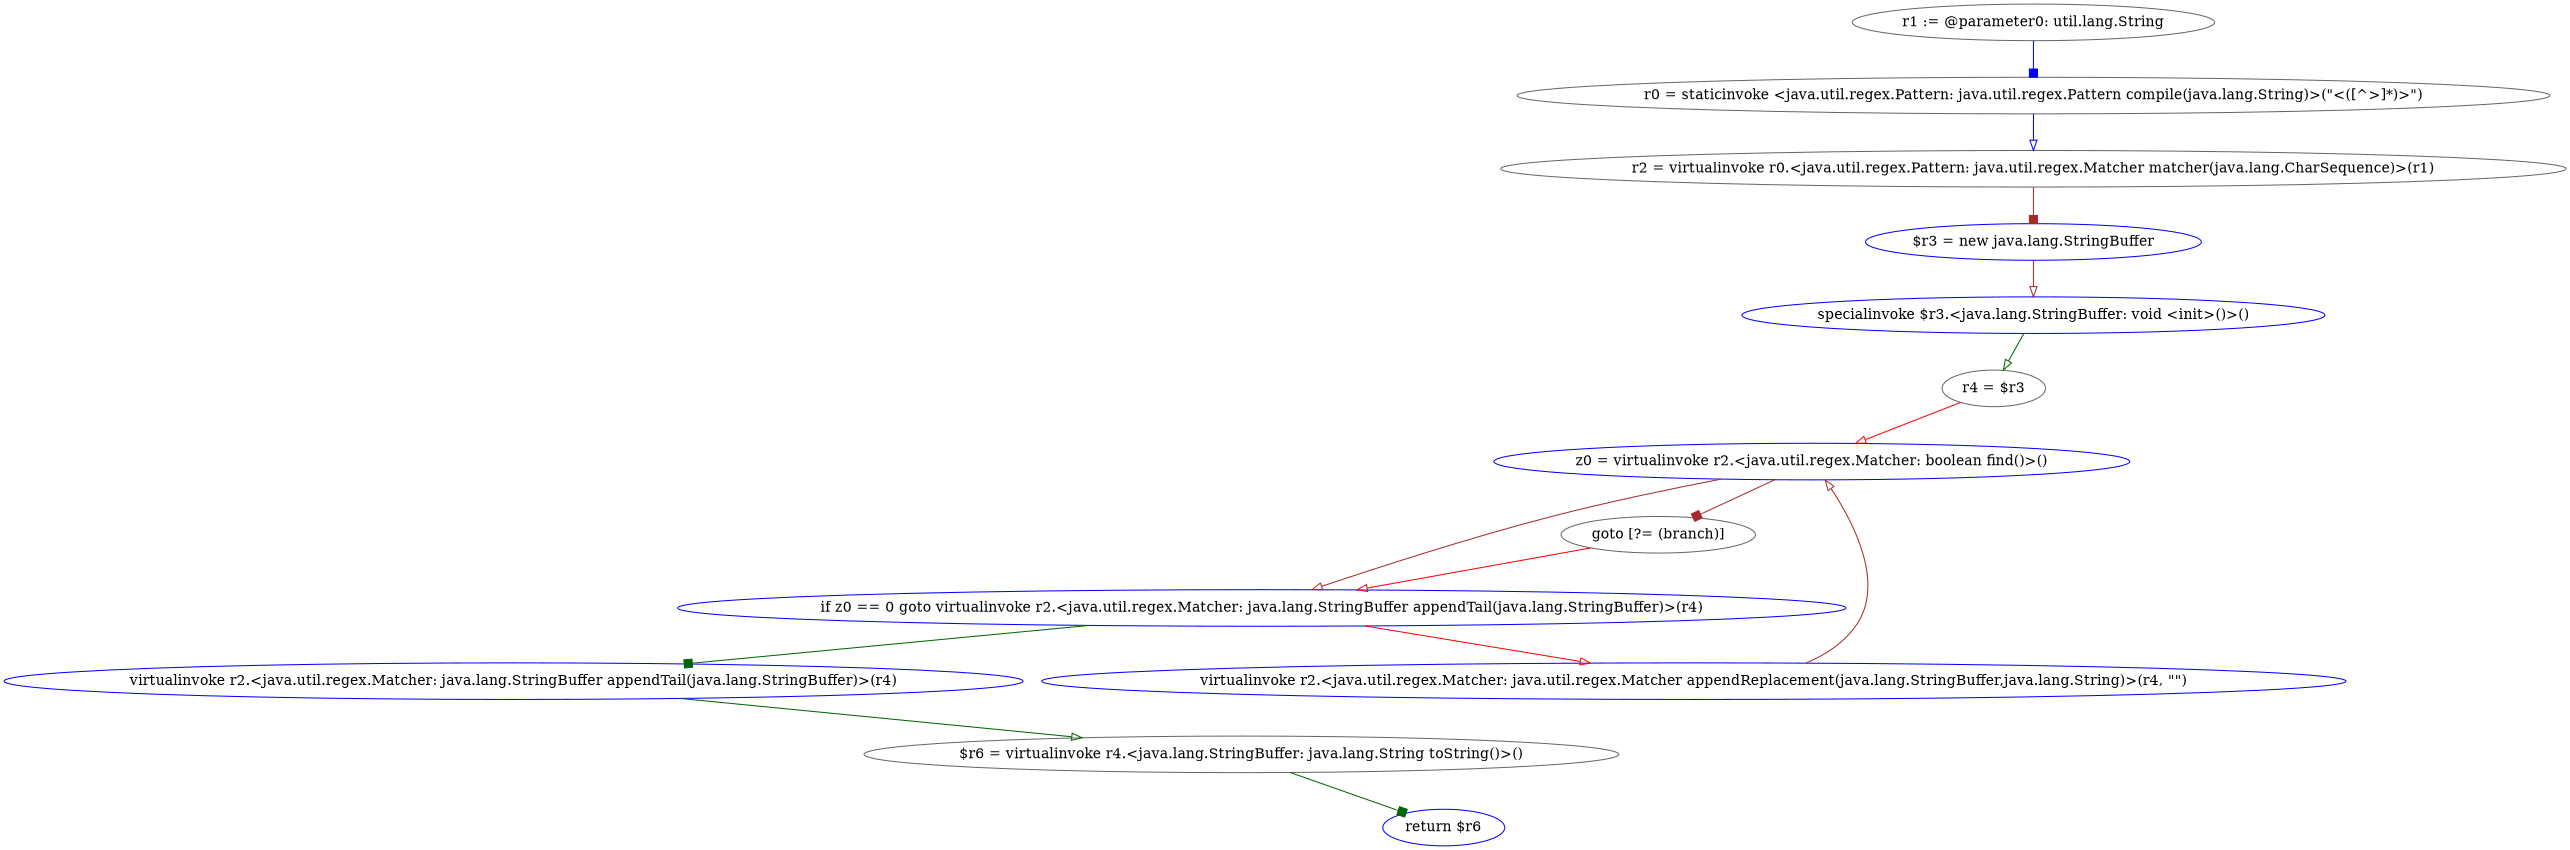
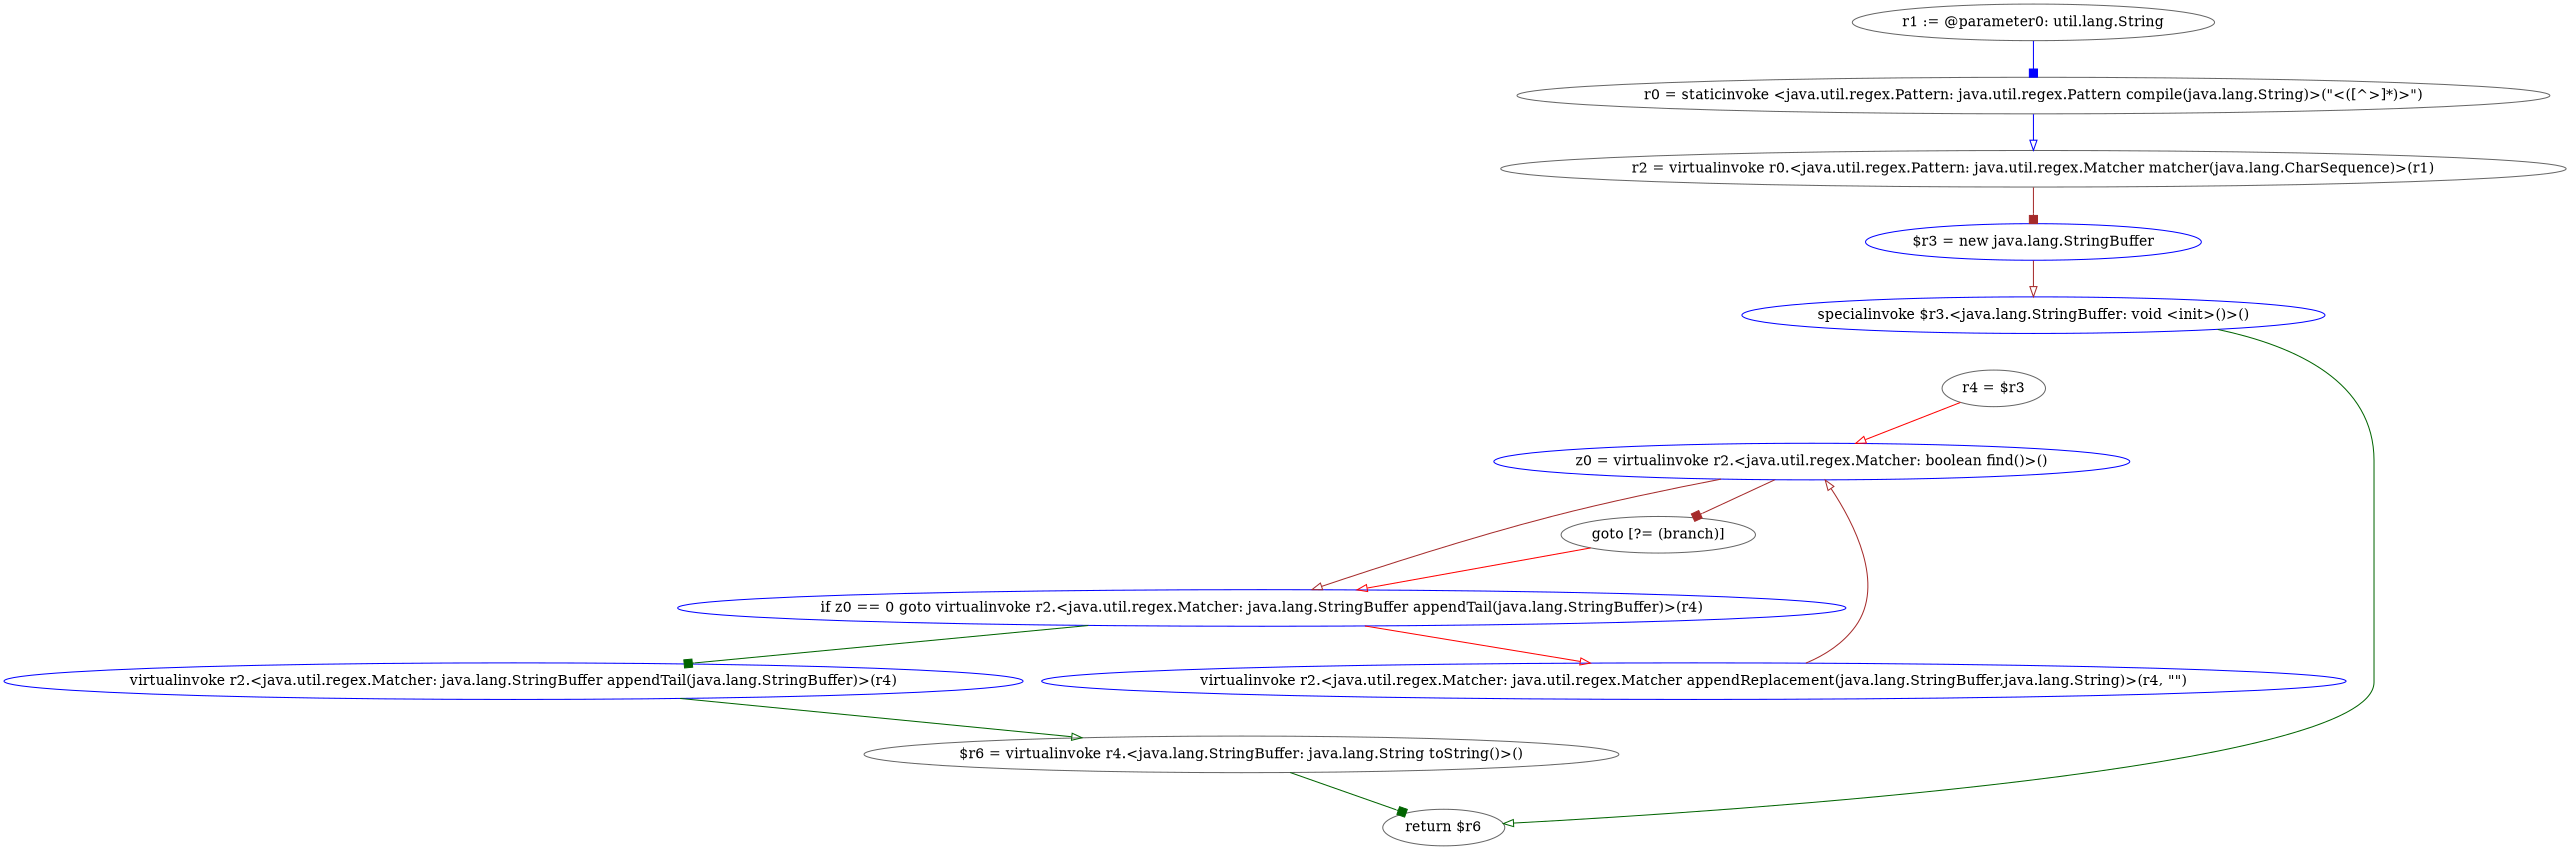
edge "specialinvoke $r3.<java.lang.StringBuffer: void <init>()>()" -> "r4 = $r3": now "specialinvoke $r3.<java.lang.StringBuffer: void <init>()>()" -> "return $r6"
node "return $r6": color blue -> gray40
